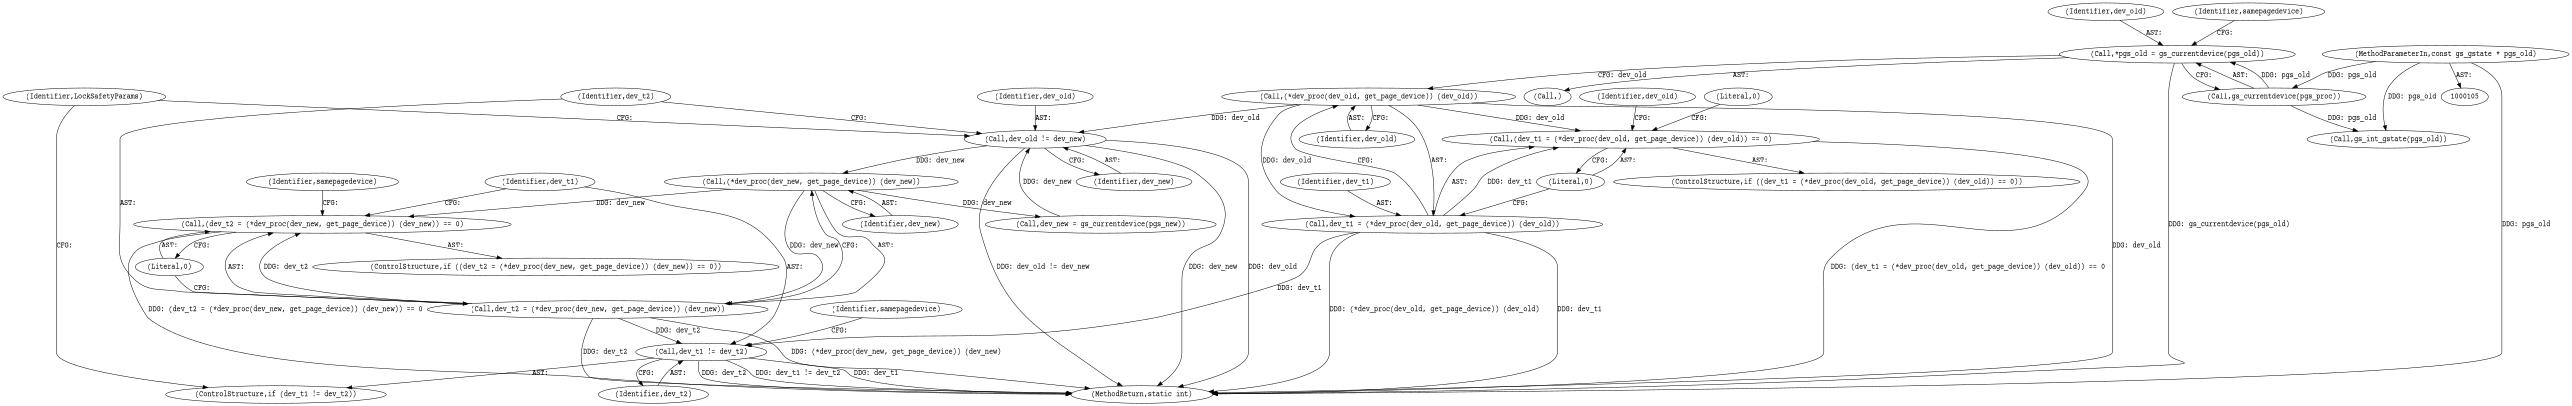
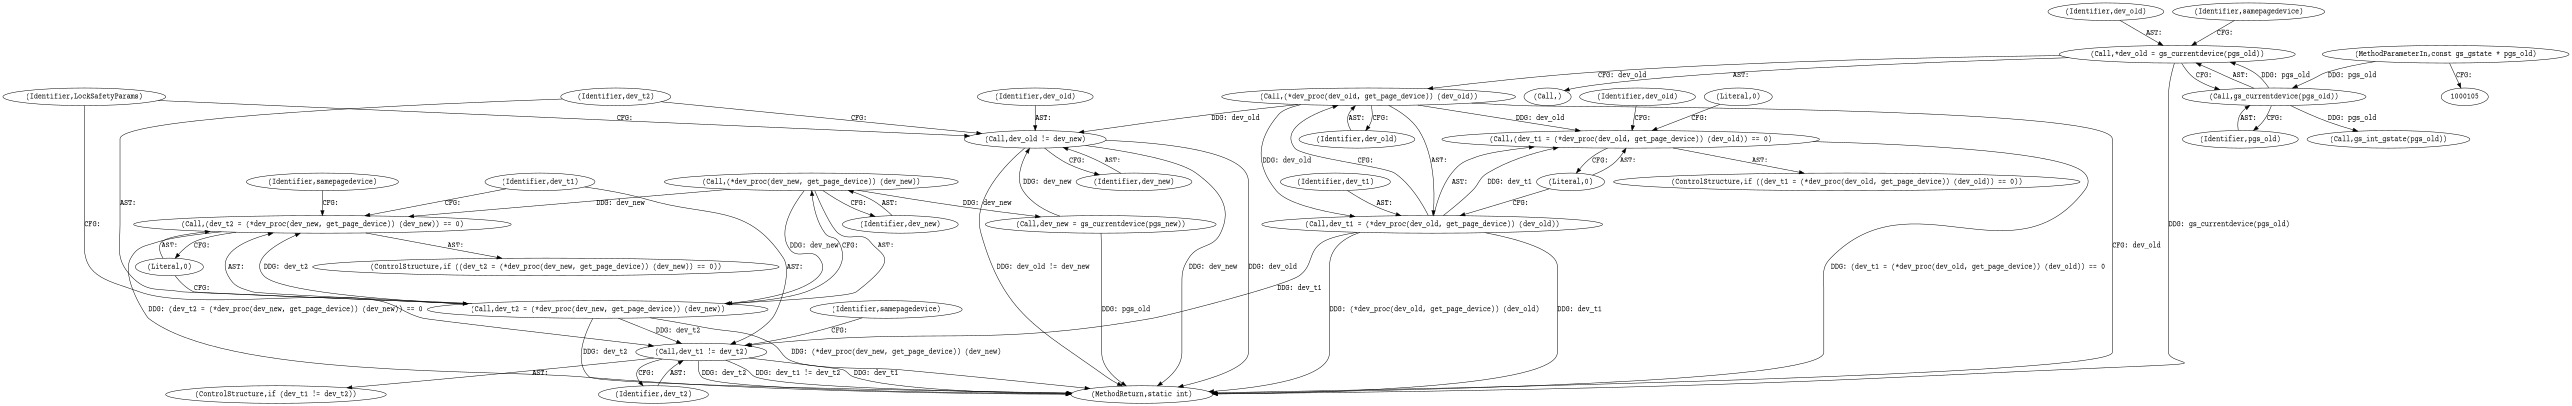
node "(Call,*pgs_old = gs_currentdevice(pgs_old))": label "(Call,*pgs_old = gs_currentdevice(pgs_old))" -> "(Call,*dev_old = gs_currentdevice(pgs_old))"
edge "(MethodParameterIn,const gs_gstate * pgs_old)" -> "1000105": label "AST: " -> "CFG: "
edge "(MethodParameterIn,const gs_gstate * pgs_old)" -> "(Call,gs_int_gstate(pgs_old))": removed, label "DDG: pgs_old"
node "(Call,gs_currentdevice(pgs_proc))": label "(Call,gs_currentdevice(pgs_proc))" -> "(Call,gs_currentdevice(pgs_old))"
node "(Identifier,pgs_old)": added
edge "(Call,dev_old != dev_new)" -> "(Call,(*dev_proc(dev_new, get_page_device)) (dev_new))": removed, label "DDG: dev_new"
edge "(Call,(*dev_proc(dev_old, get_page_device)) (dev_old))" -> "(MethodReturn,static int)": label "DDG: dev_old" -> "CFG: dev_old"
edge "(Identifier,LockSafetyParams)" -> "(ControlStructure,if (dev_t1 != dev_t2))": now "(Identifier,LockSafetyParams)" -> "(Call,dev_t1 != dev_t2)"
edge "(MethodParameterIn,const gs_gstate * pgs_old)" -> "(MethodReturn,static int)": now "(Call,dev_new = gs_currentdevice(pgs_new))" -> "(MethodReturn,static int)"
